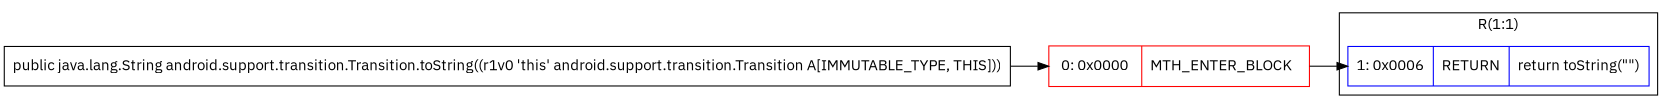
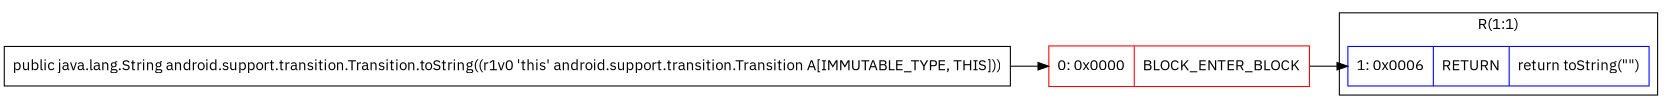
node "0: 0x0000": text "MTH_ENTER_BLOCK" -> "BLOCK_ENTER_BLOCK"
